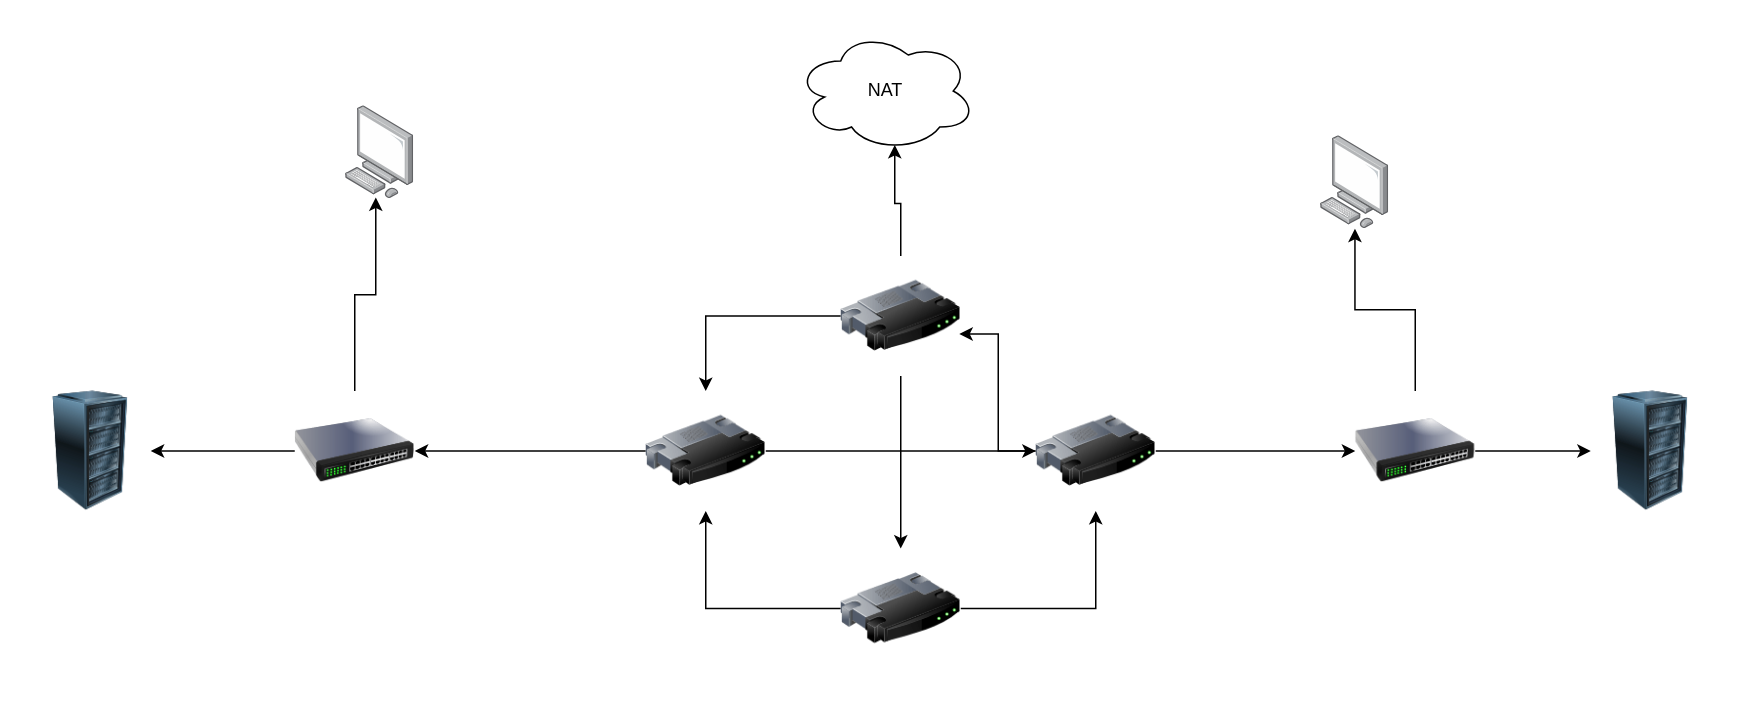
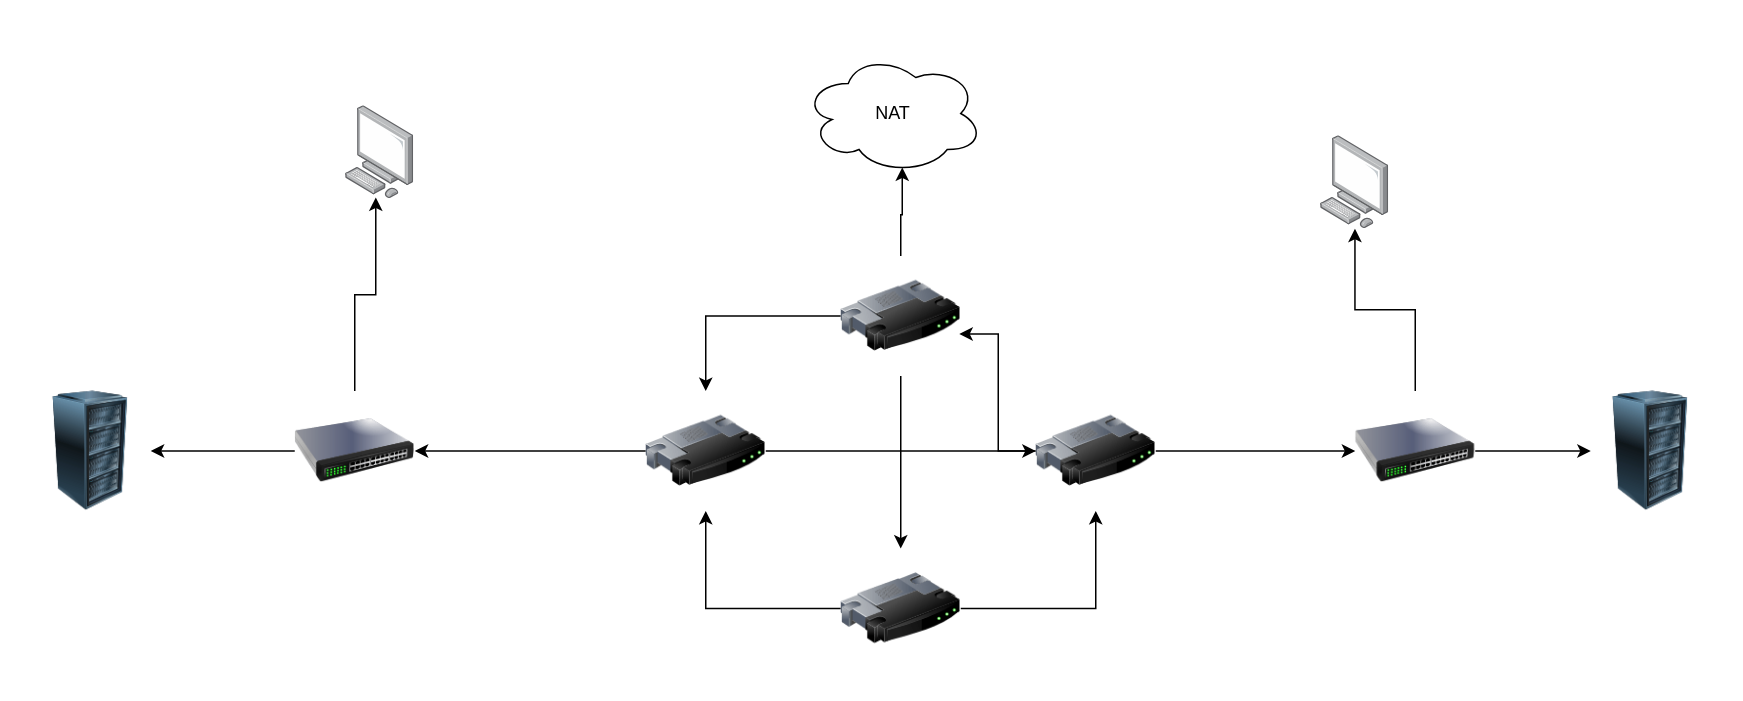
node "NAT": moved (886, 91) -> (893, 113)
